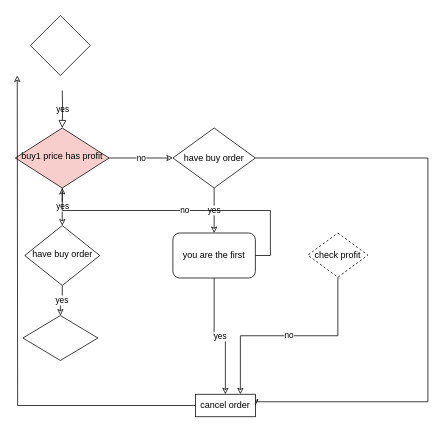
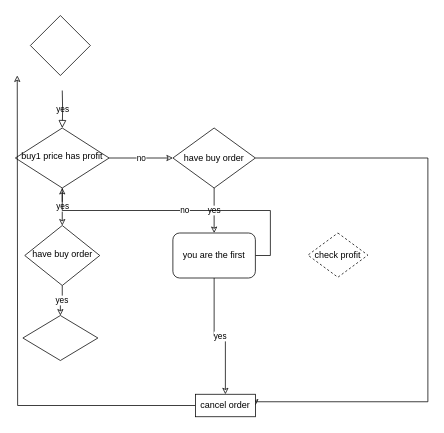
node "buy1 price has profit": fillcolor #f8cecc -> #ffffff
edge "check profit" -> "cancel order": removed, label "no"
